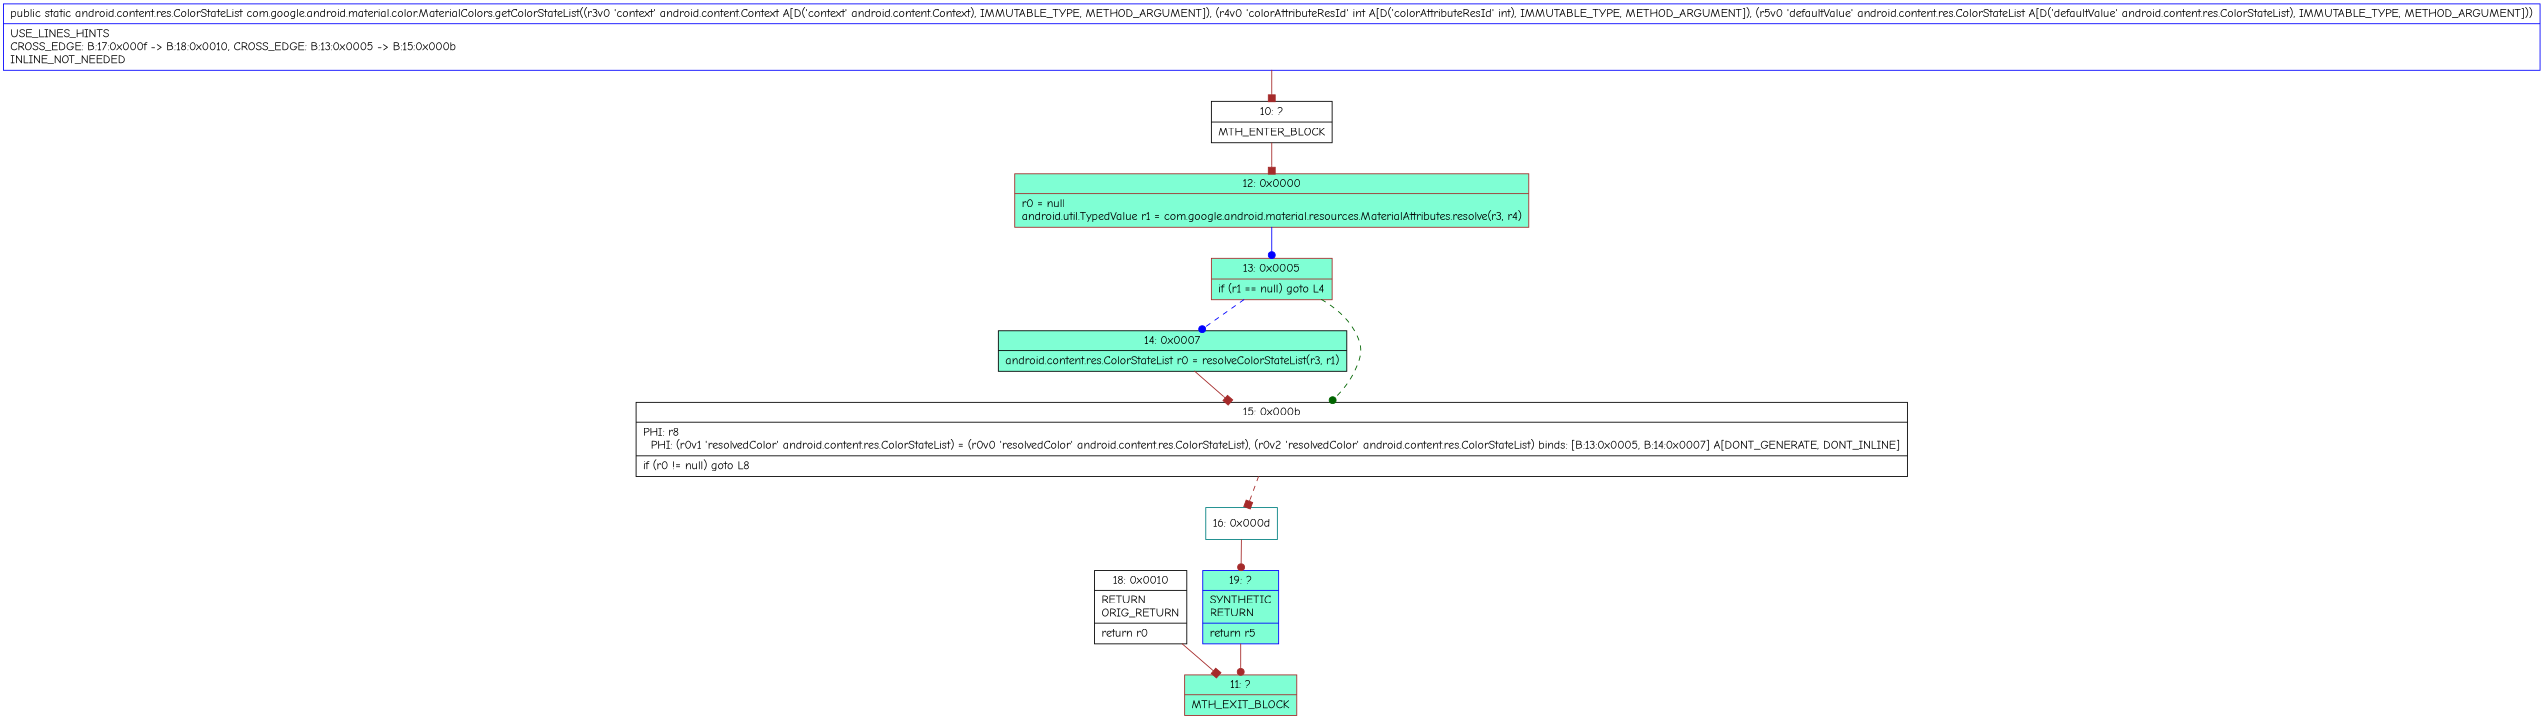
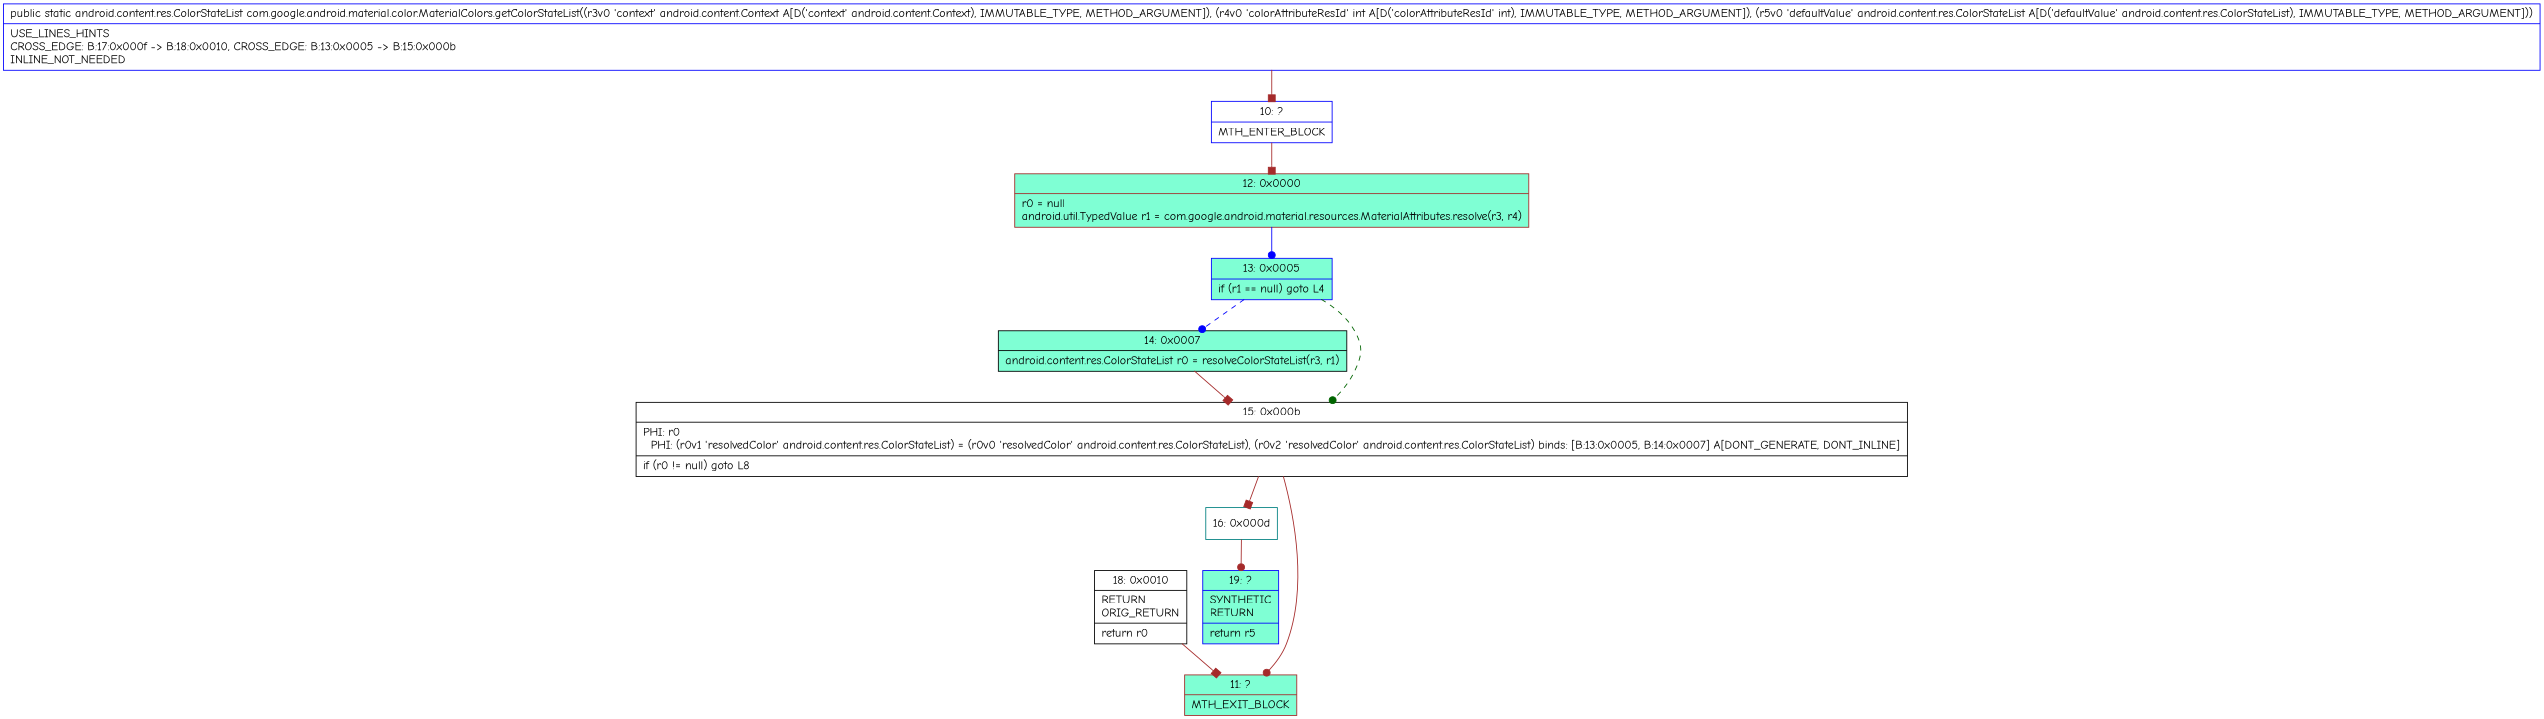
node "10: ?": color black -> blue
node "13: 0x0005": color brown -> blue
node "15: 0x000b": text "PHI: r8" -> "PHI: r0"
edge "15: 0x000b" -> "16: 0x000d": style dashed -> solid
edge "19: ?" -> "11: ?": now "15: 0x000b" -> "11: ?"
